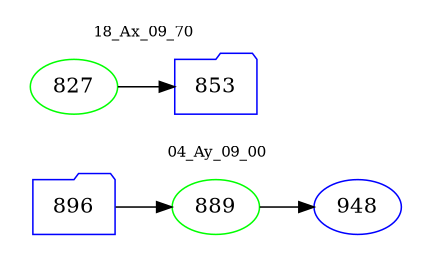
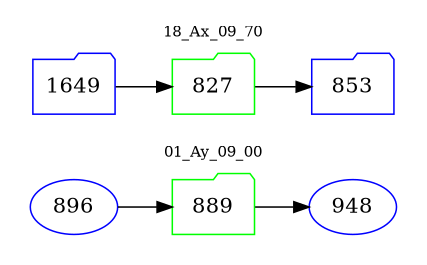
node "1649": added
node "827": shape ellipse -> folder
cluster "04_Ay_09_00": label "04_Ay_09_00" -> "01_Ay_09_00"
node "896": shape folder -> ellipse
node "889": shape ellipse -> folder
